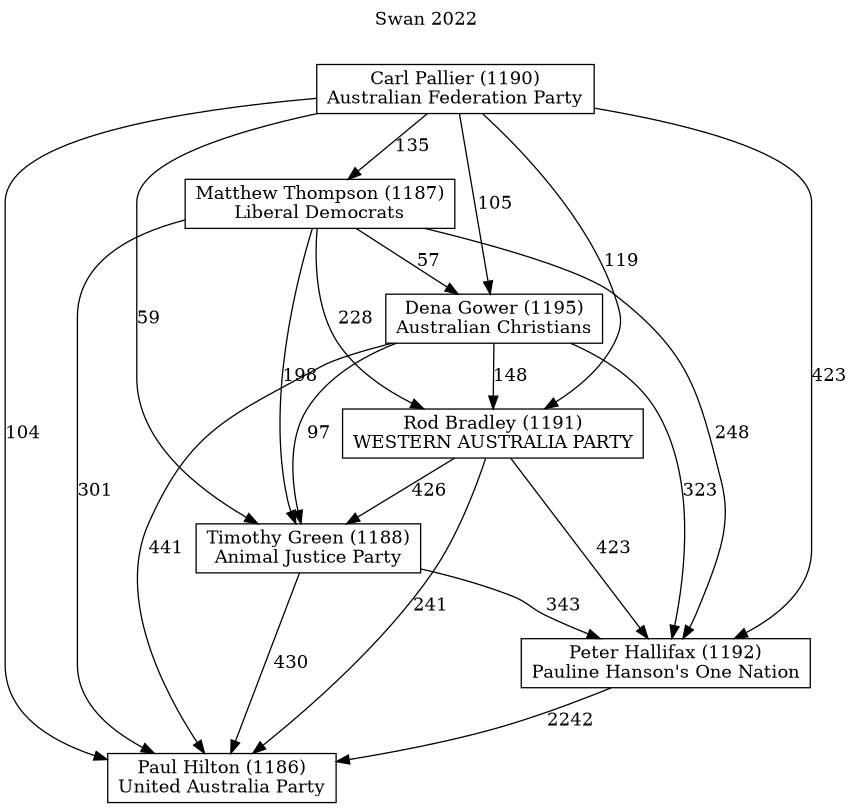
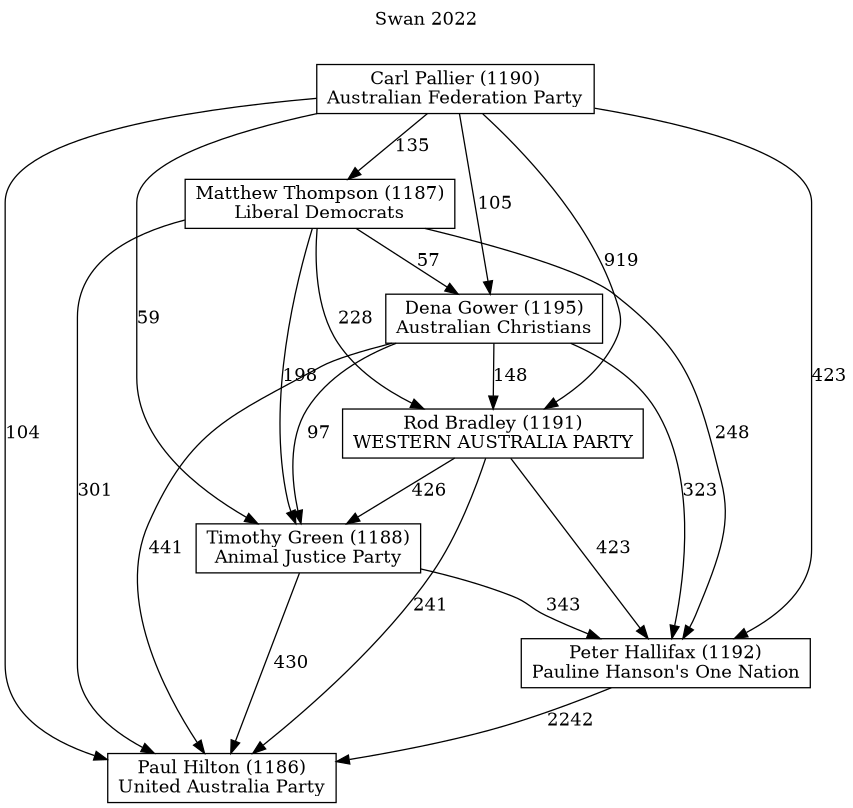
edge "Carl Pallier (1190) Australian Federation Party" -> "Rod Bradley (1191) WESTERN AUSTRALIA PARTY": label "119" -> "919"
